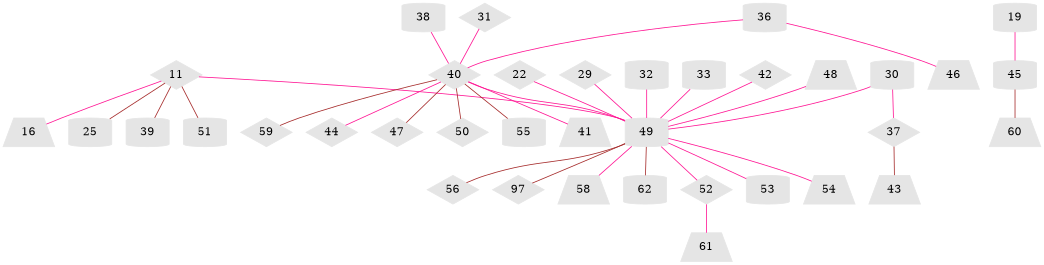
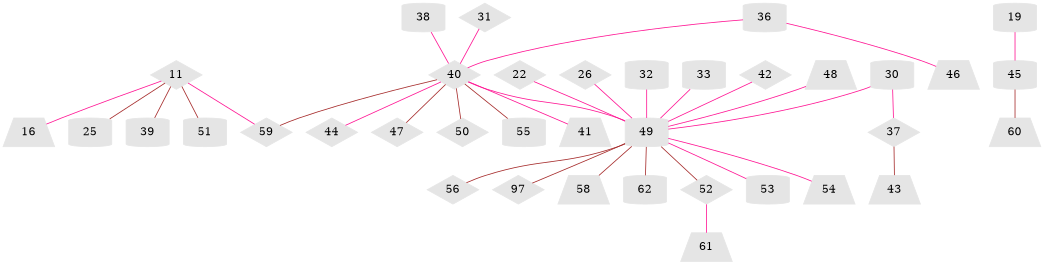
node "29": label "29" -> "26"
edge "11" -- "49": now "11" -- "59"
edge "49" -- "58": color deeppink -> brown
edge "49" -- "52": color deeppink -> brown
